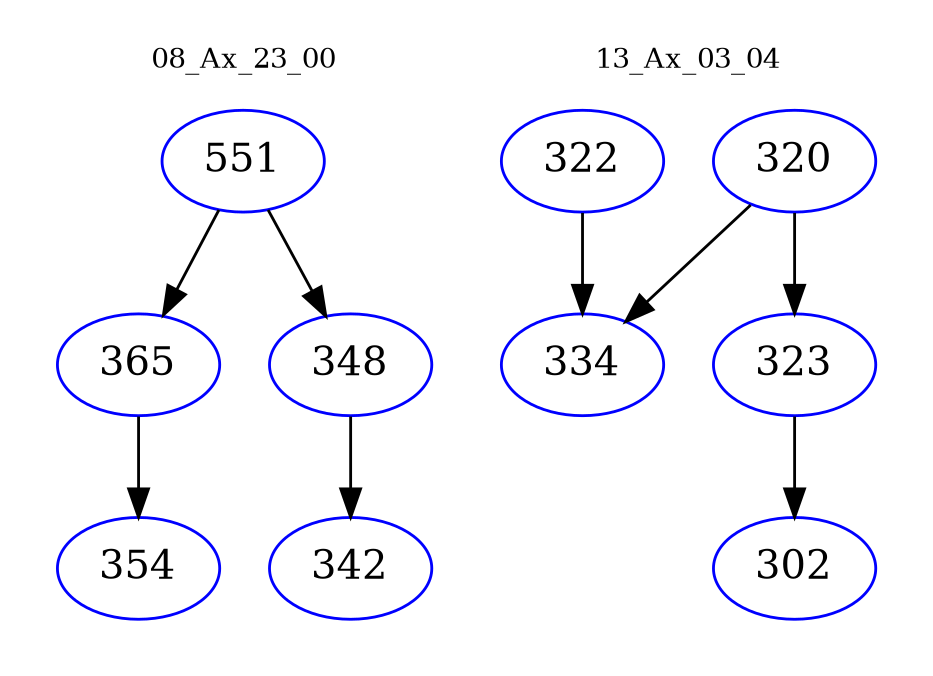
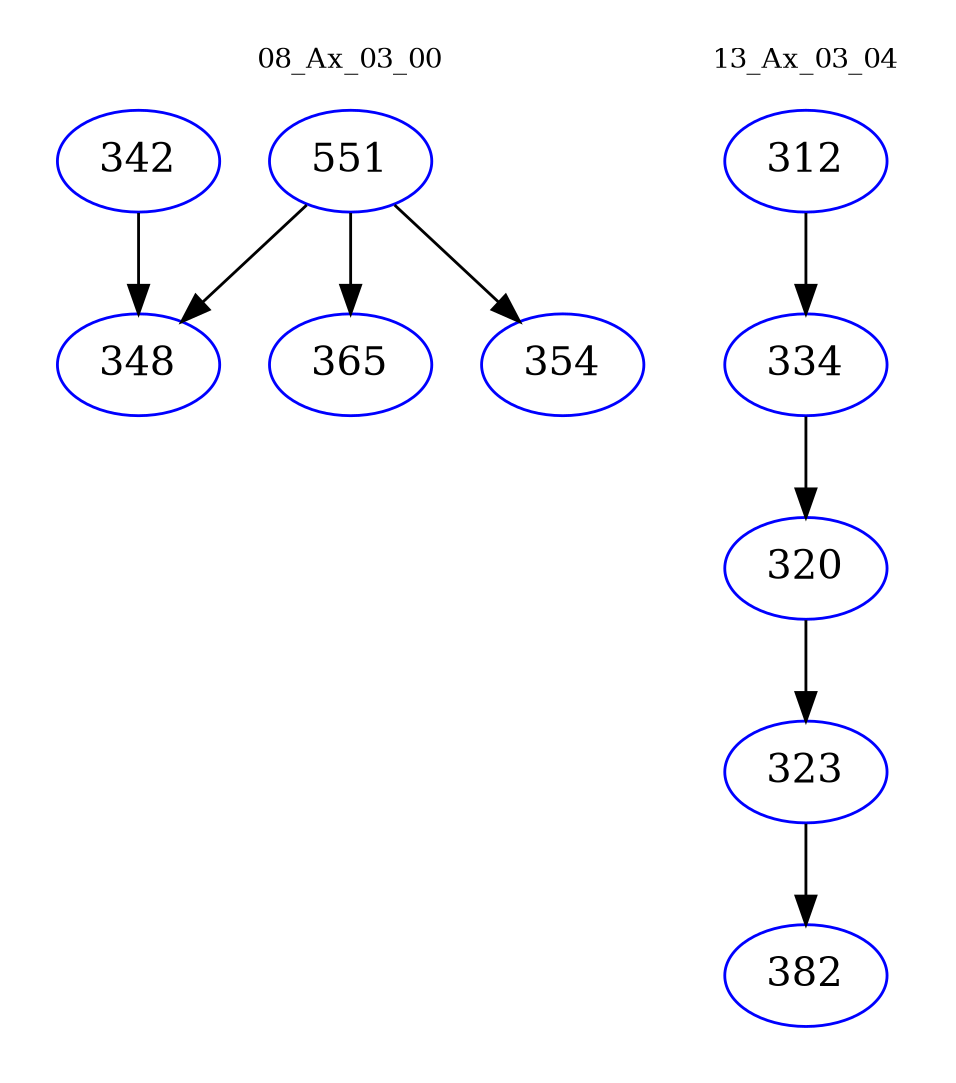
cluster "08_Ax_23_00": label "08_Ax_23_00" -> "08_Ax_03_00"
node "322": label "322" -> "312"
edge "320" -> "334": reversed
edge "365" -> "354": now "551" -> "354"
edge "348" -> "342": reversed
node "302": label "302" -> "382"
